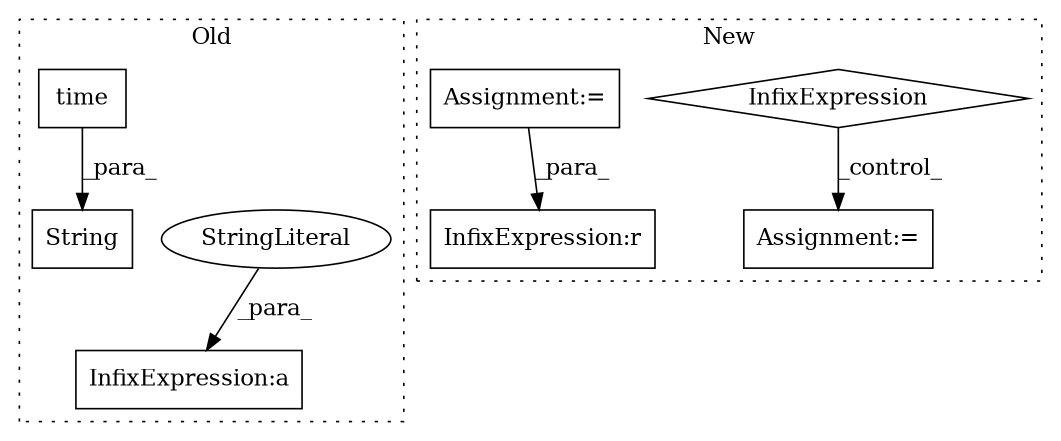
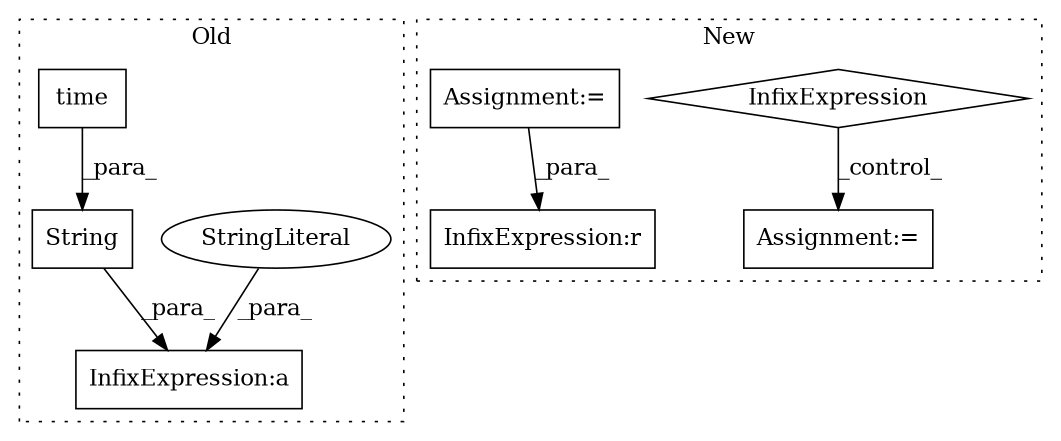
edge "String" -> "InfixExpression:a": added, label "_para_"
